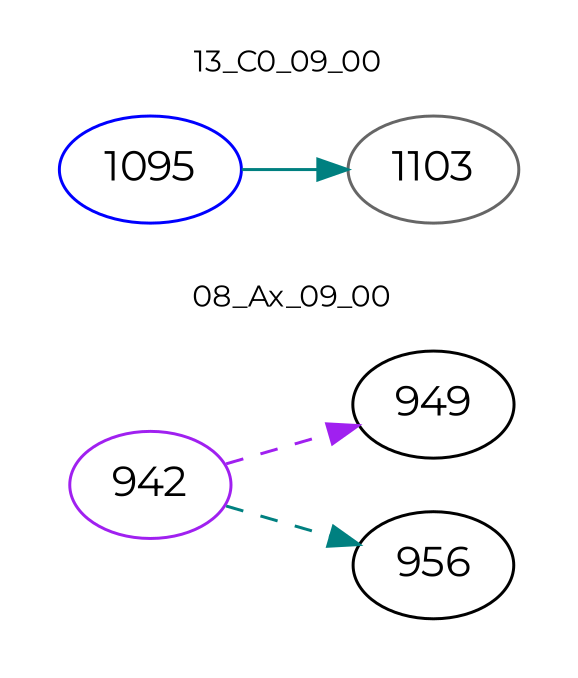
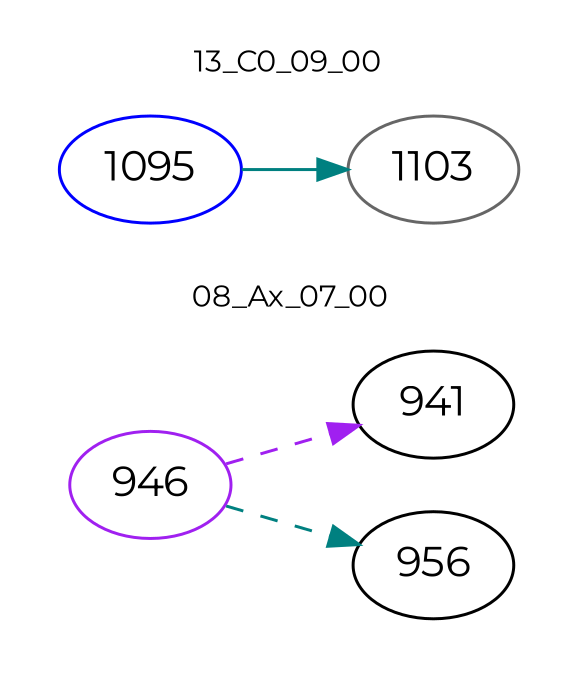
cluster "08_Ax_09_00": label "08_Ax_09_00" -> "08_Ax_07_00"
node "949": label "949" -> "941"
node "942": label "942" -> "946"
